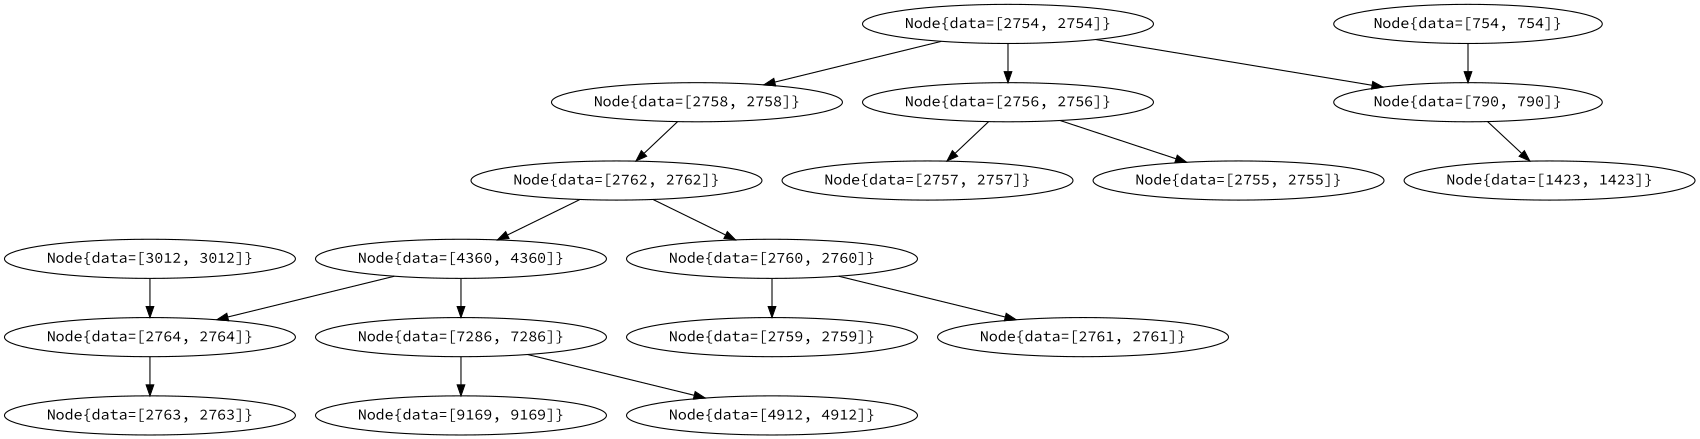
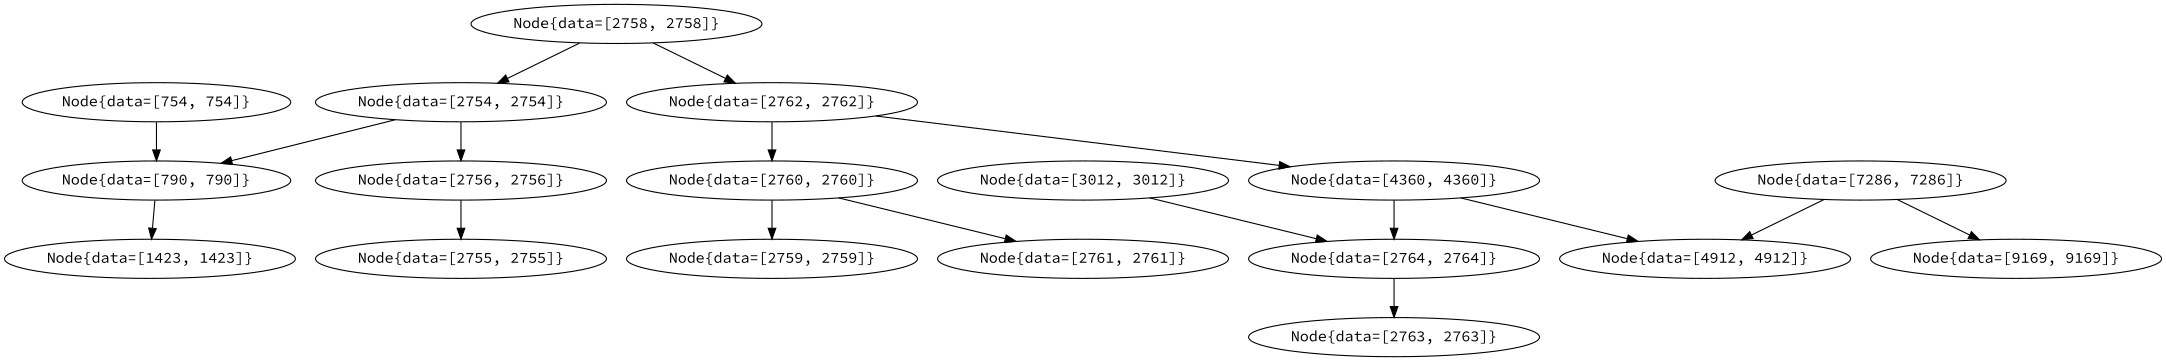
edge "Node{data=[2754, 2754]}" -> "Node{data=[2758, 2758]}": reversed
node "Node{data=[2757, 2757]}": removed
edge "Node{data=[4360, 4360]}" -> "Node{data=[7286, 7286]}": now "Node{data=[4360, 4360]}" -> "Node{data=[4912, 4912]}"
